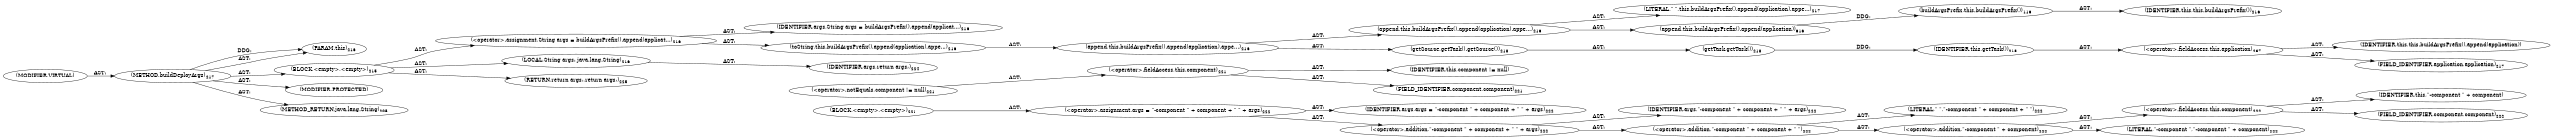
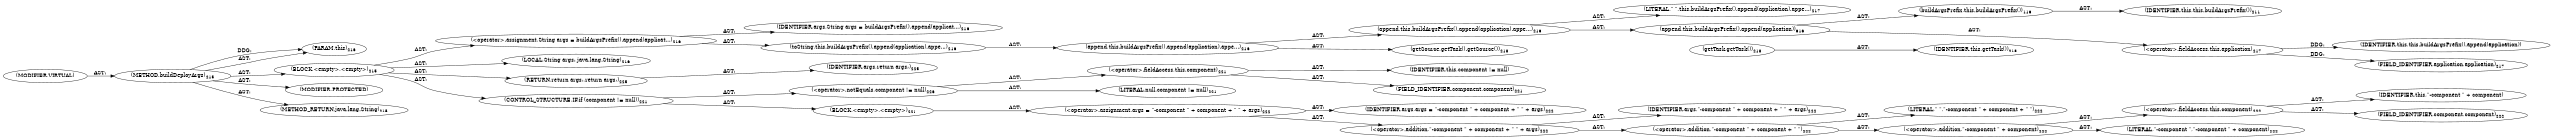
node "(IDENTIFIER,this,this.buildArgsPrefix())": text "216" -> "211"
edge "(append,this.buildArgsPrefix().append(application))" -> "(buildArgsPrefix,this.buildArgsPrefix())": label "DDG: " -> "AST: "
edge "(<operator>.fieldAccess,this.application)" -> "(IDENTIFIER,this,this.buildArgsPrefix().append(application))": label "AST: " -> "DDG: "
edge "(getTask,getTask())" -> "(IDENTIFIER,this,getTask())": label "DDG: " -> "AST: "
edge "(getSource,getTask().getSource())" -> "(getTask,getTask())": removed, label "AST:"
edge "(IDENTIFIER,this,getTask())" -> "(<operator>.fieldAccess,this.application)": now "(append,this.buildArgsPrefix().append(application))" -> "(<operator>.fieldAccess,this.application)"
node "(<operator>.fieldAccess,this.application)": text "237" -> "217"
edge "(<operator>.fieldAccess,this.application)" -> "(FIELD_IDENTIFIER,application,application)": label "AST: " -> "DDG: "
edge "(LOCAL,String args: java.lang.String)" -> "(IDENTIFIER,args,return args;)": now "(RETURN,return args;,return args;)" -> "(IDENTIFIER,args,return args;)"
node "(IDENTIFIER,args,return args;)": text "224" -> "225"
node "(METHOD,buildDeployArgs)": text "217" -> "215"
node "(<operator>.notEquals,component != null)": text "221" -> "226"
node "(LITERAL,null,component != null)": added
node "(CONTROL_STRUCTURE,IF,if (component != null))": added
node "(METHOD_RETURN,java.lang.String)": text "205" -> "215"
